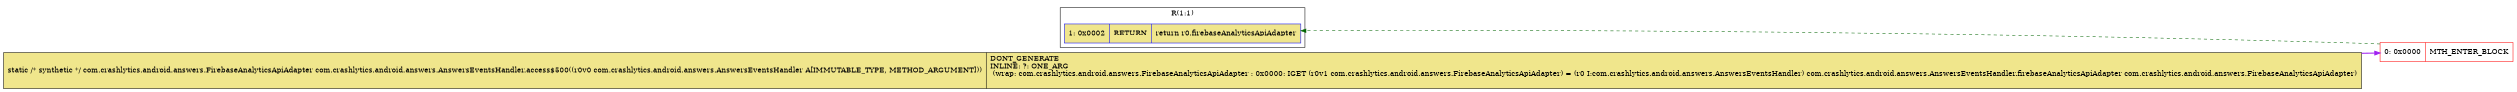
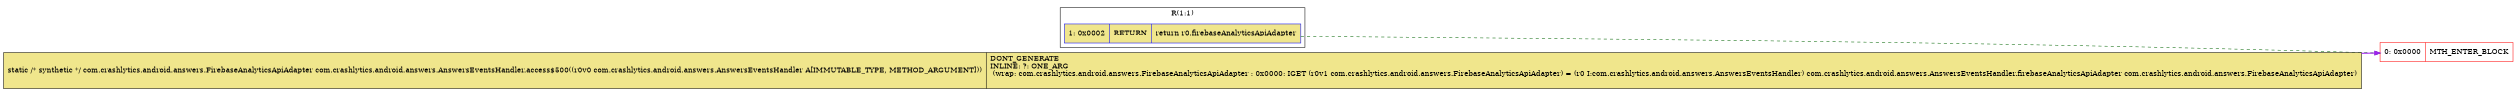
edge "0: 0x0000" -> "1: 0x0002": reversed
